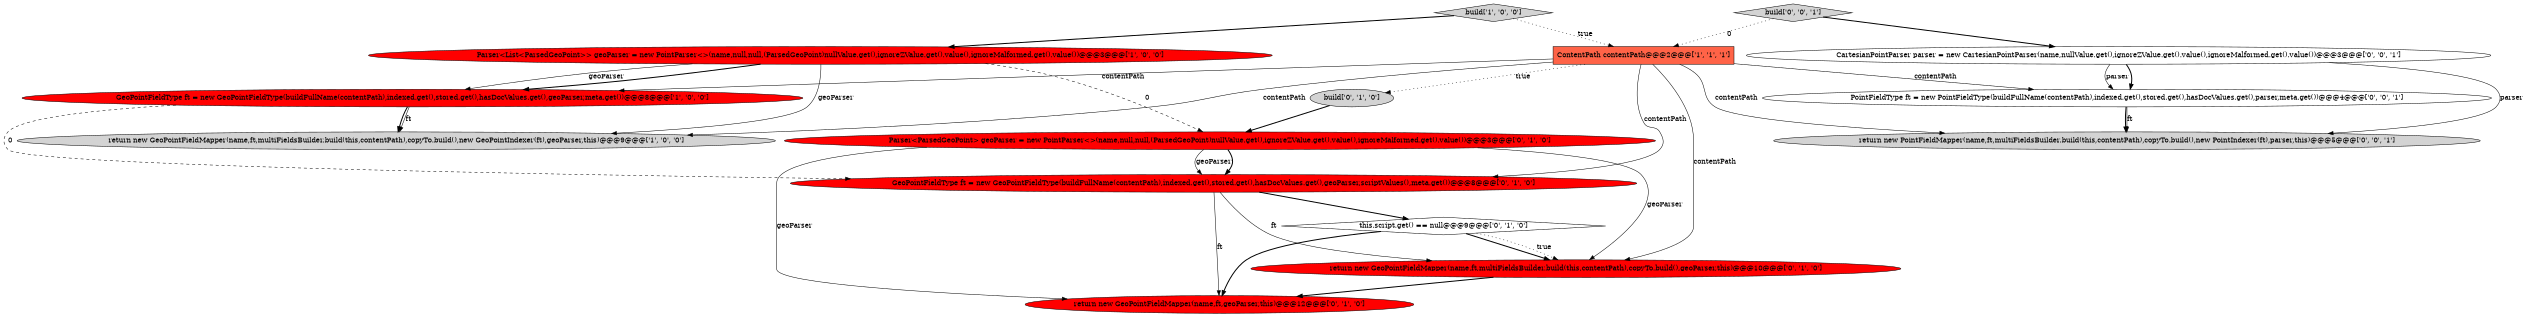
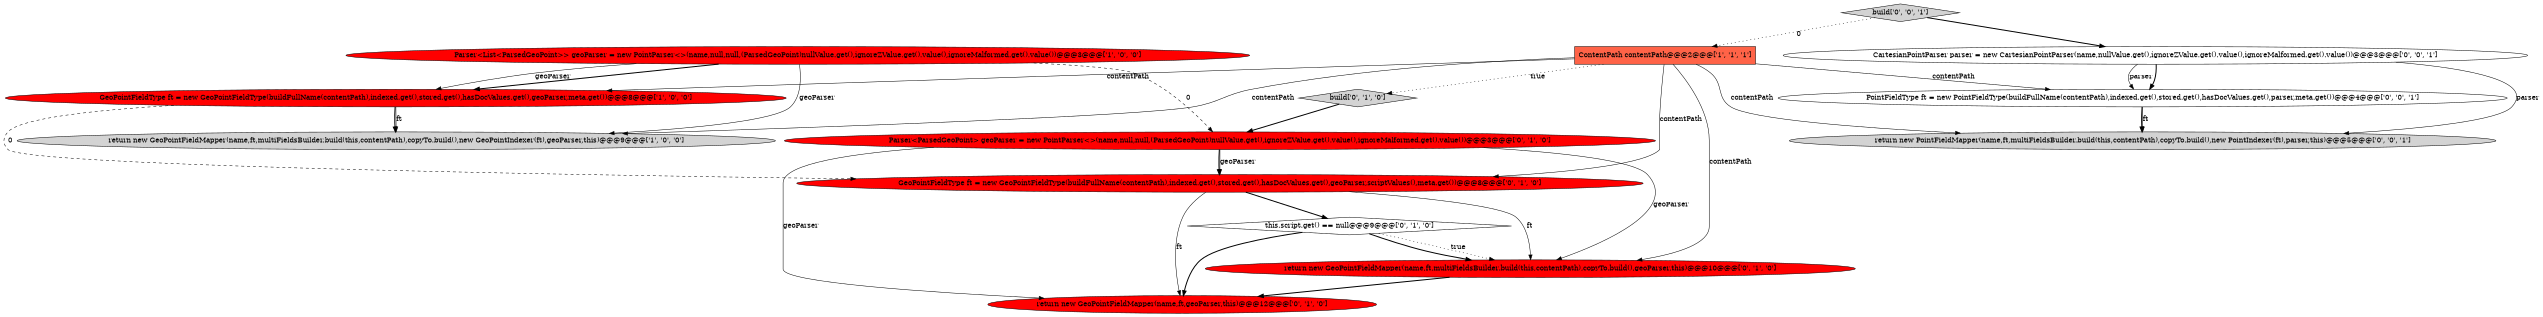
node "build['1', '0', '0']": removed
node "build['0', '1', '0']": shape ellipse -> diamond
